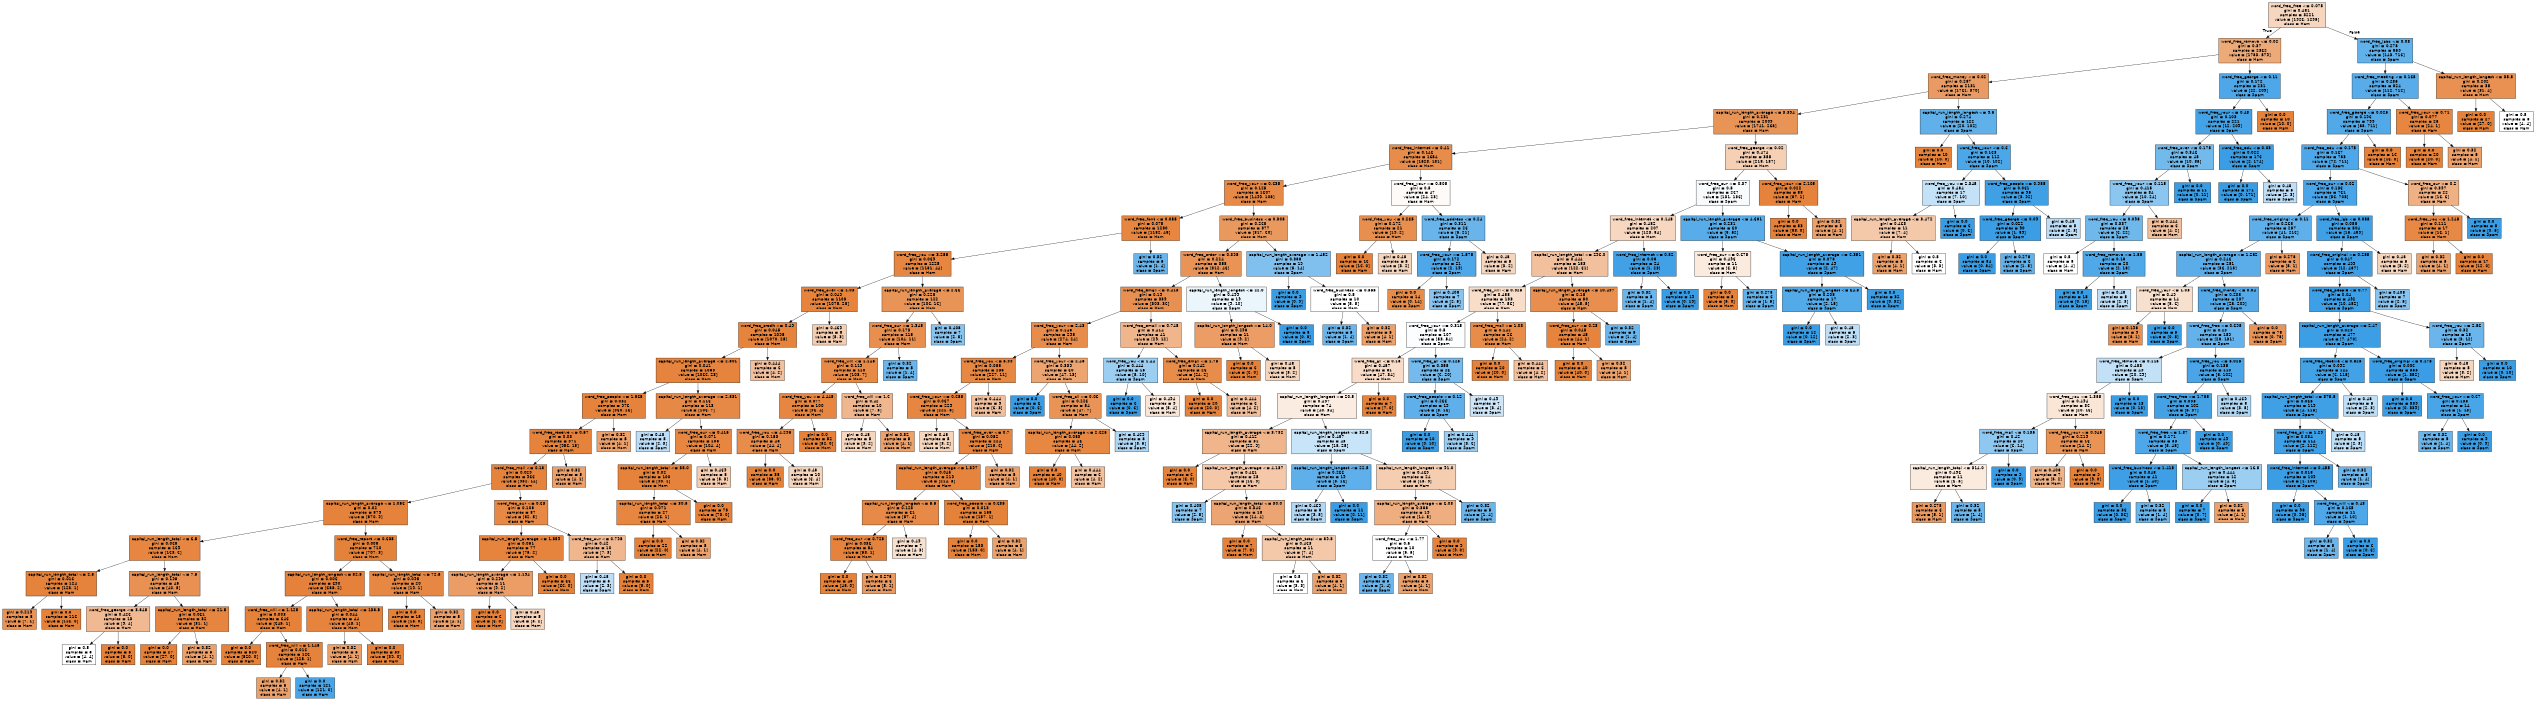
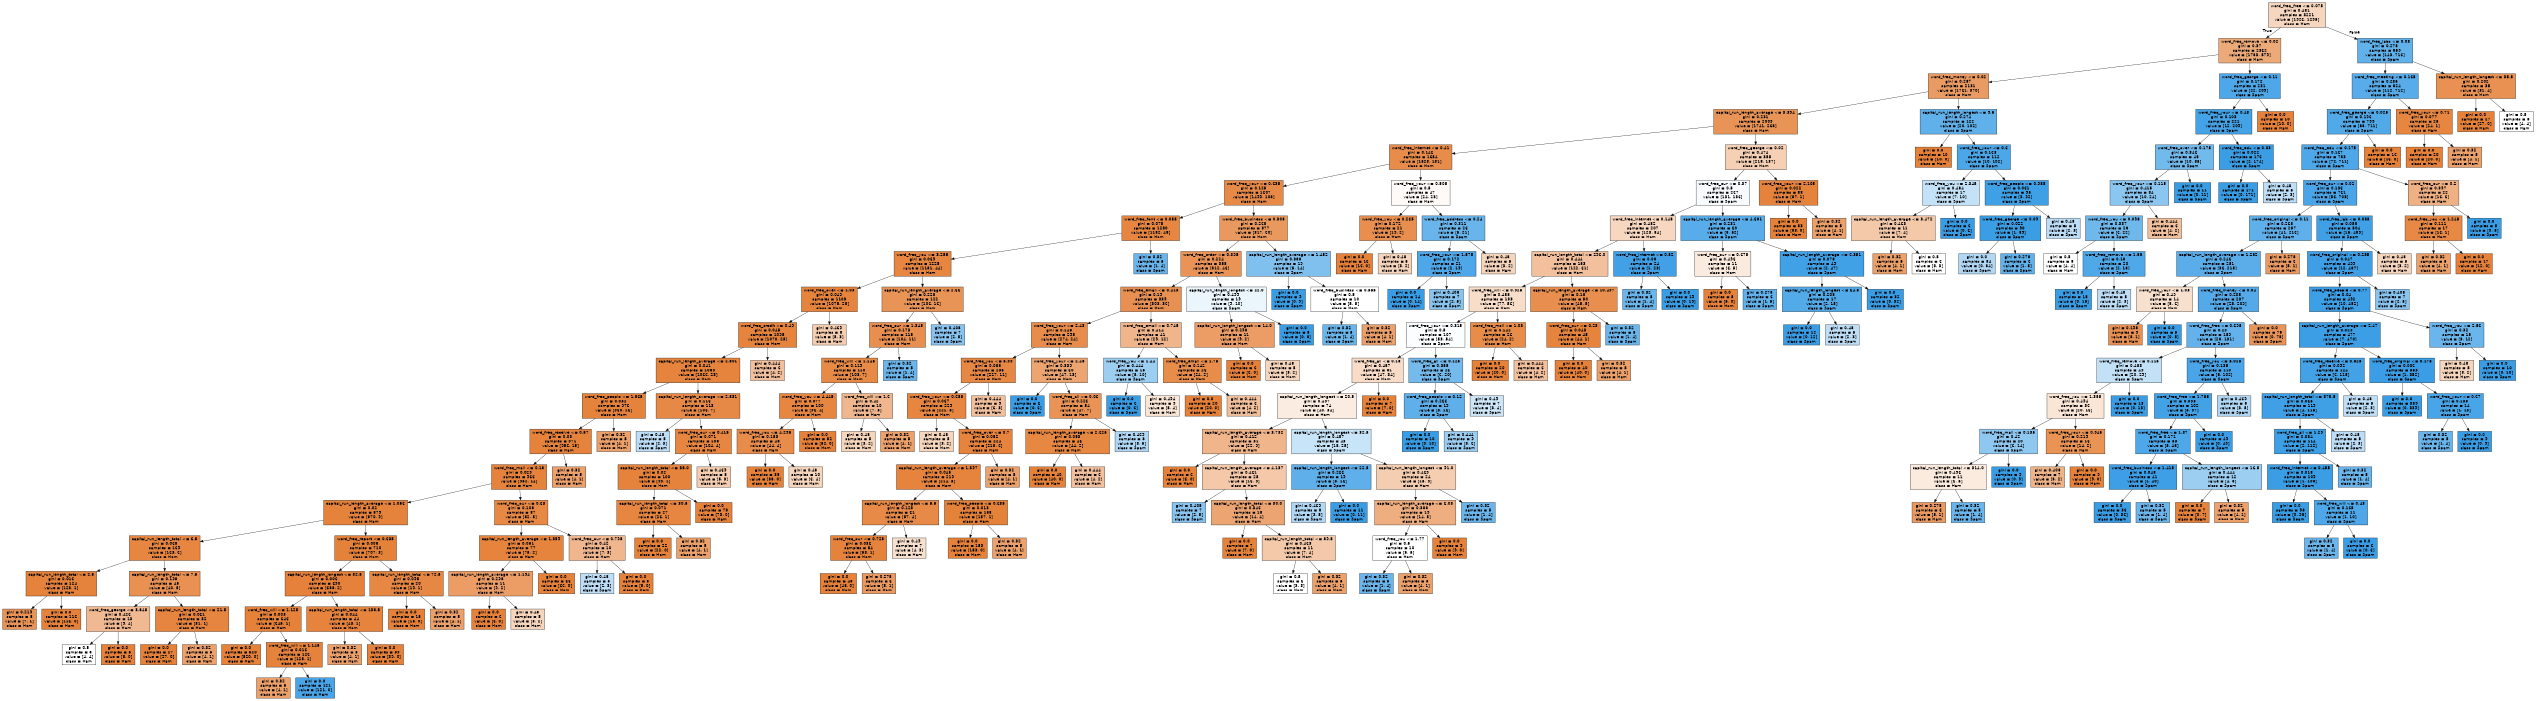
node "gini = 0.0 samples = 84 value = [0, 84] class = Spam": fillcolor #399de5 -> #b0d8f5
node "gini = 0.0 samples = 14 value = [0, 14] class = Spam": fillcolor #e78c49 -> #399de5
node "gini = 0.0 samples = 7 value = [0, 7] class = Spam": fillcolor #399de5 -> #e5823b
